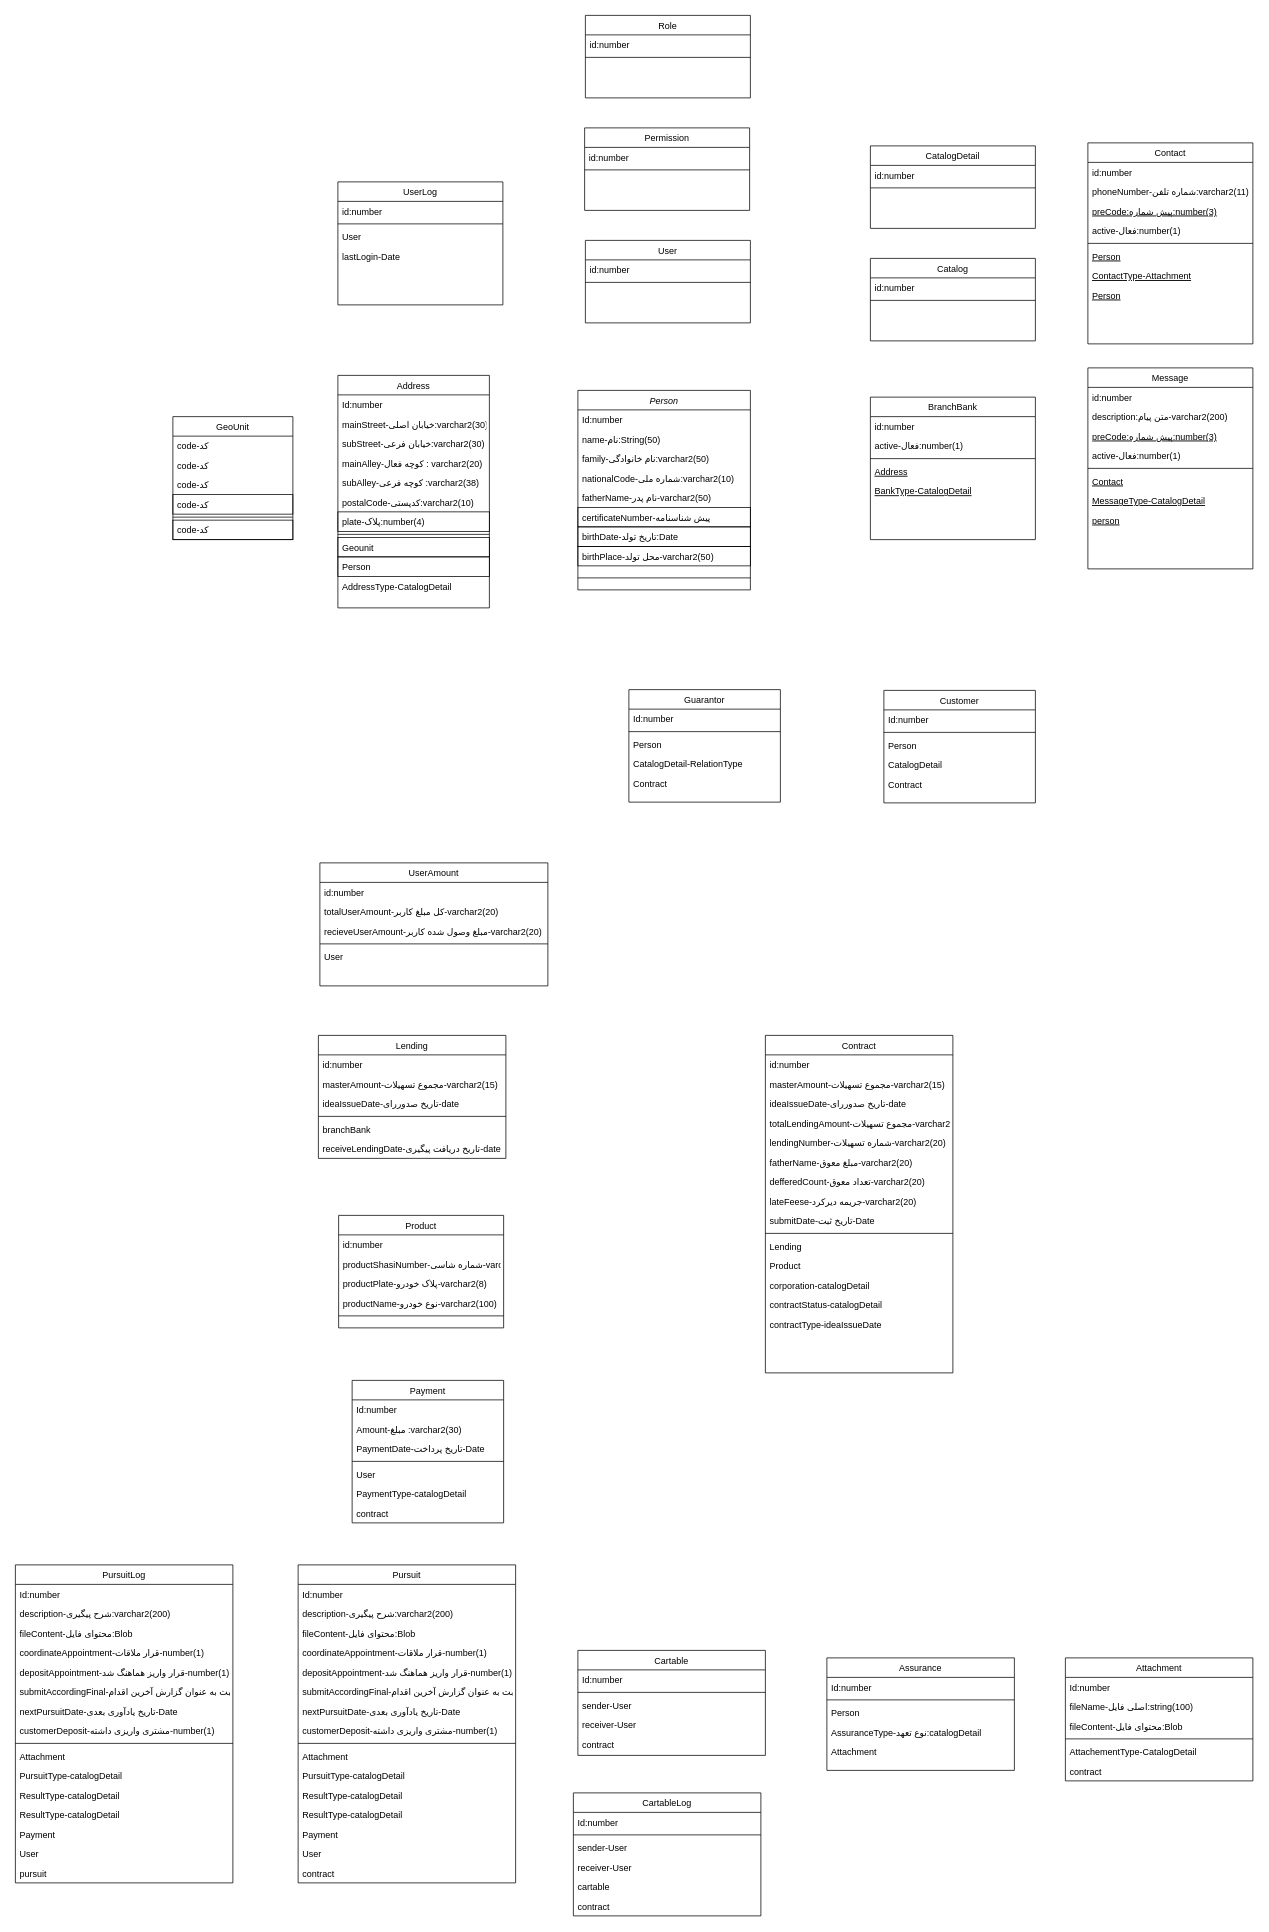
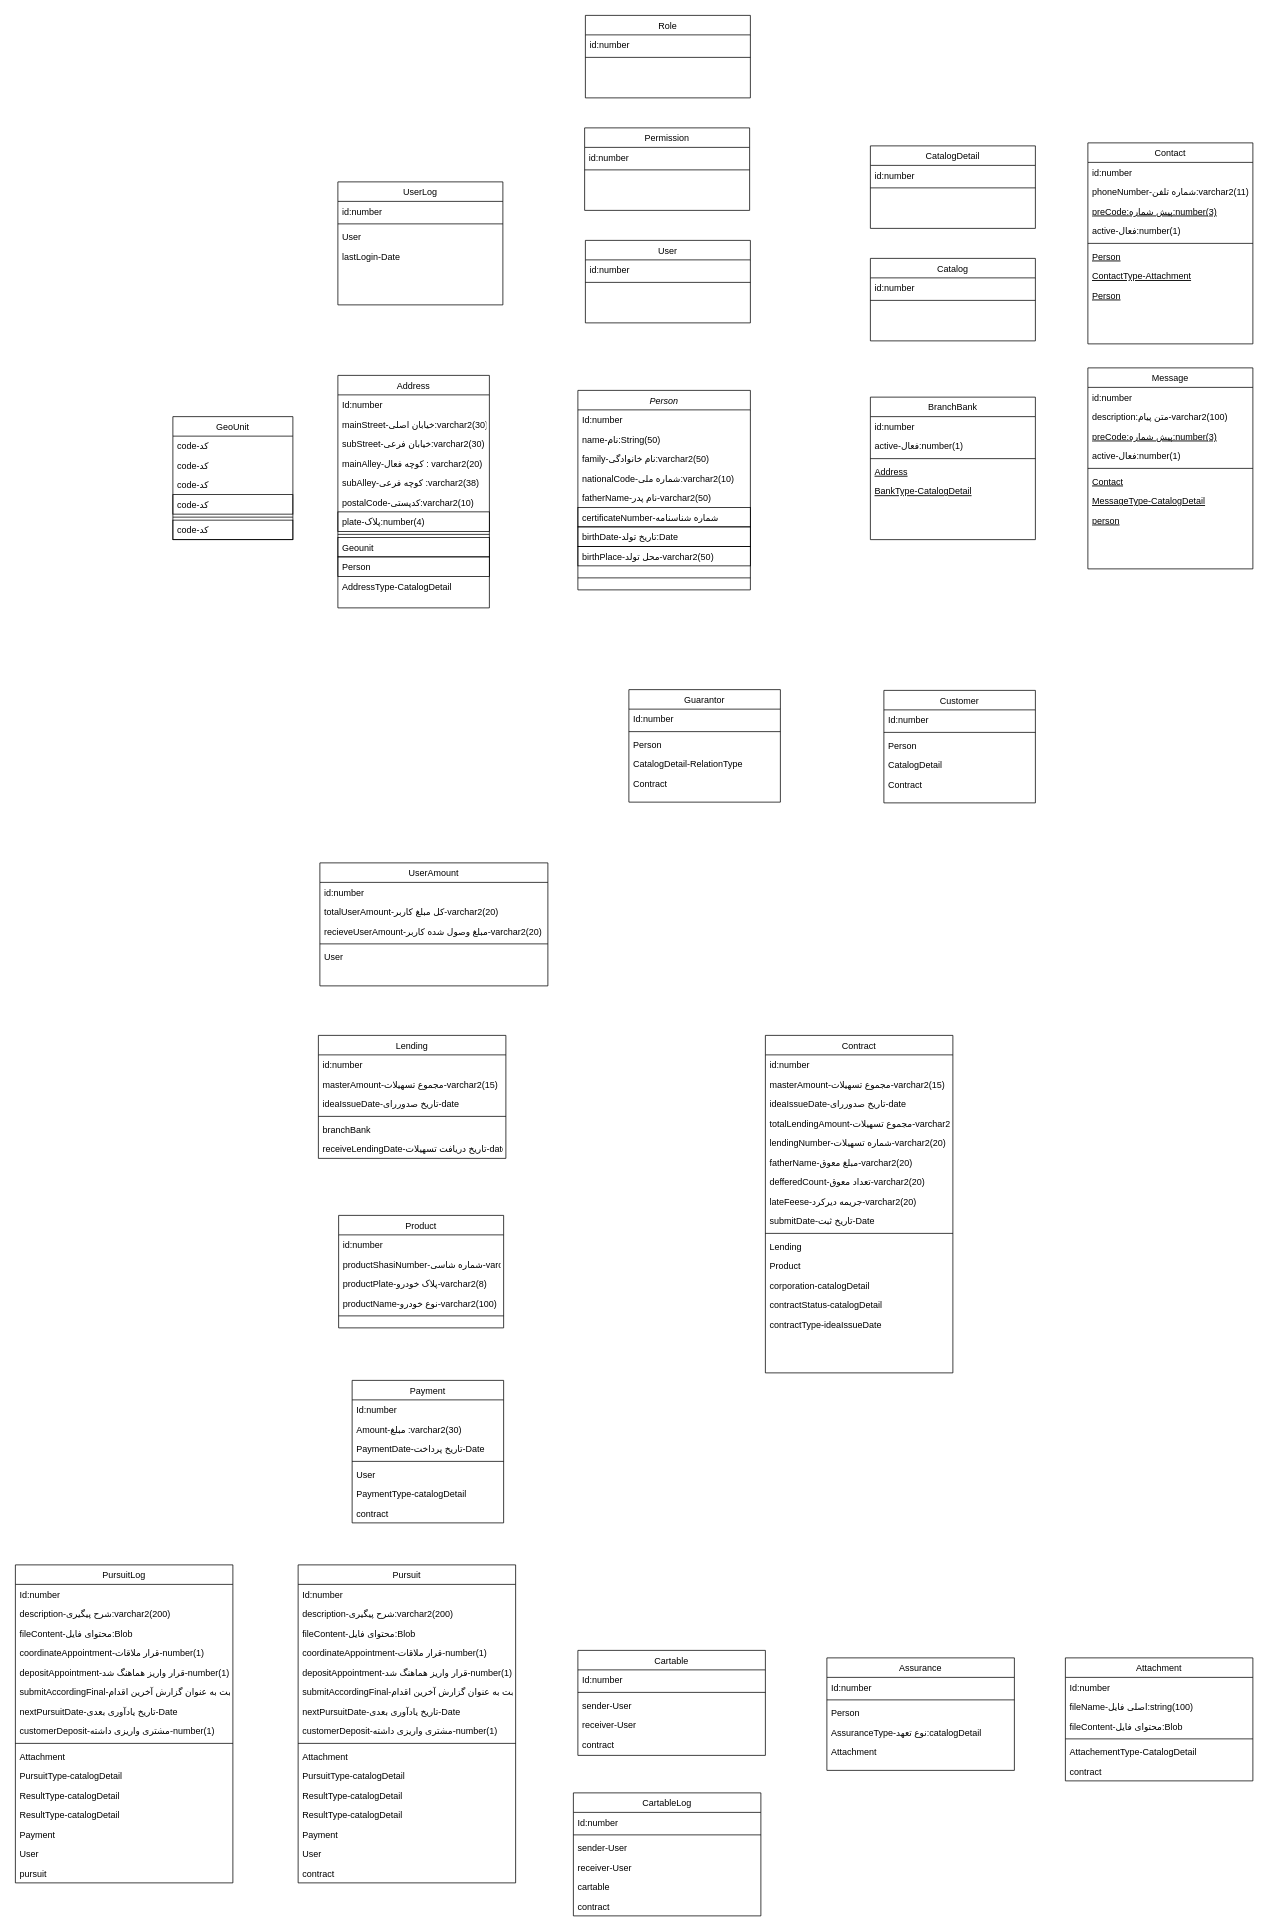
node "description:متن پیام-varchar2(200)": label "description:متن پیام-varchar2(200)" -> "description:متن پیام-varchar2(100)"
node "certificateNumber-پیش شناسنامه": label "certificateNumber-پیش شناسنامه" -> "certificateNumber-شماره شناسنامه"
node "receiveLendingDate-تاریخ دریافت پیگیری-date": label "receiveLendingDate-تاریخ دریافت پیگیری-date" -> "receiveLendingDate-تاریخ دریافت تسهیلات-date"
